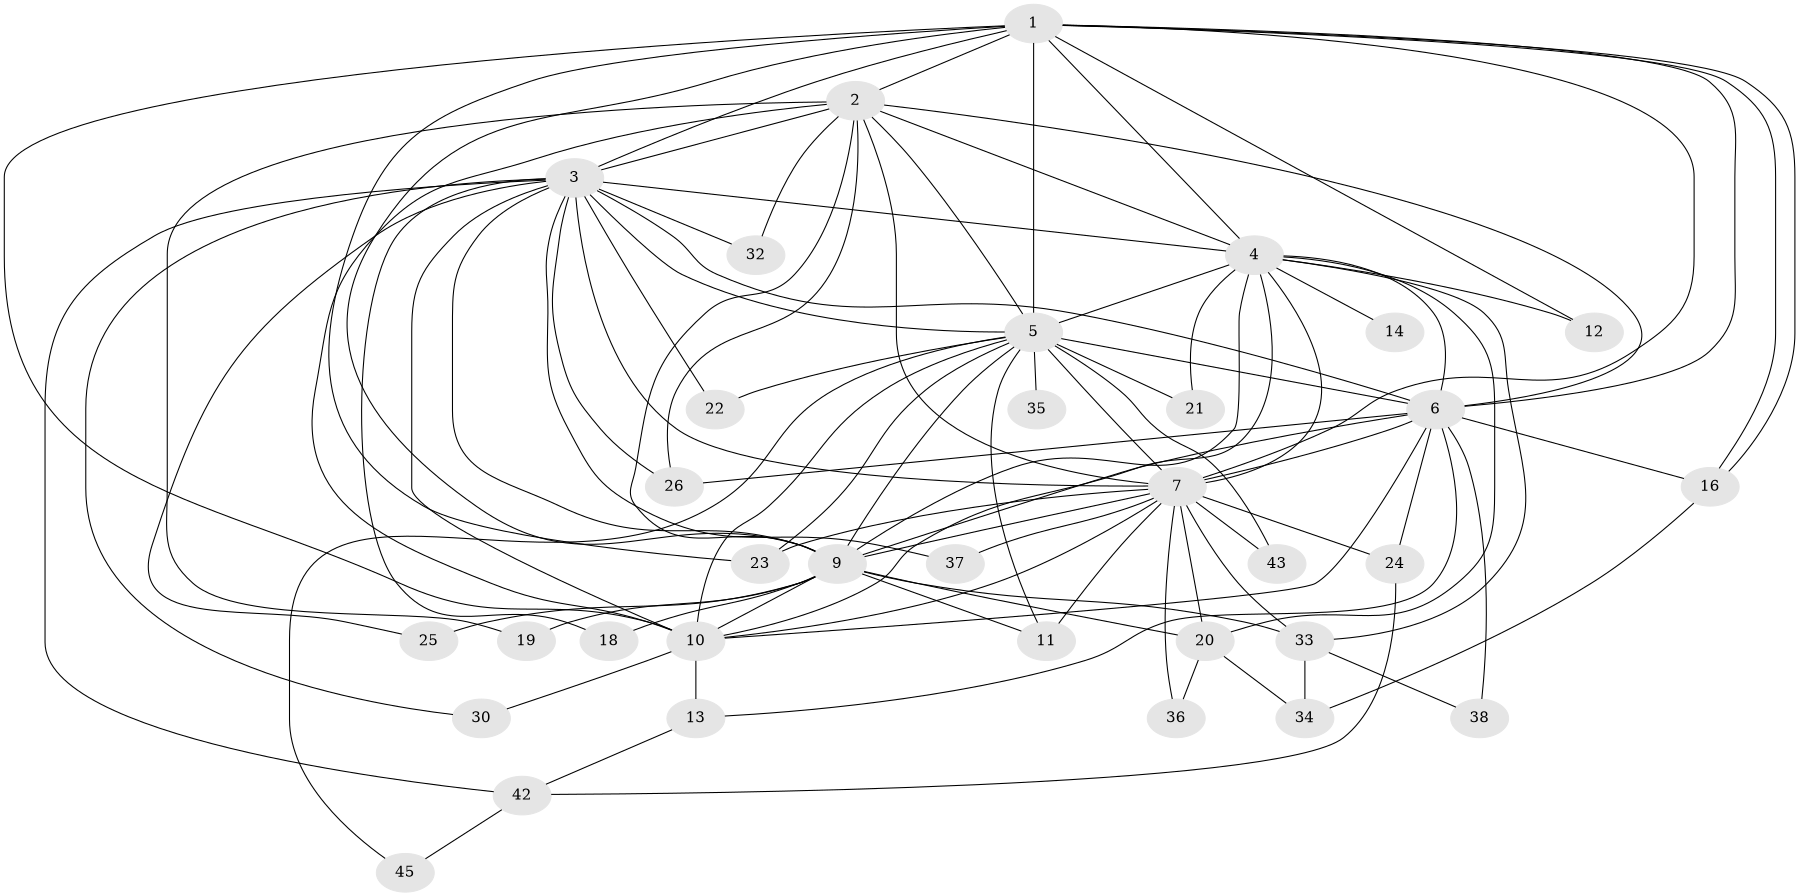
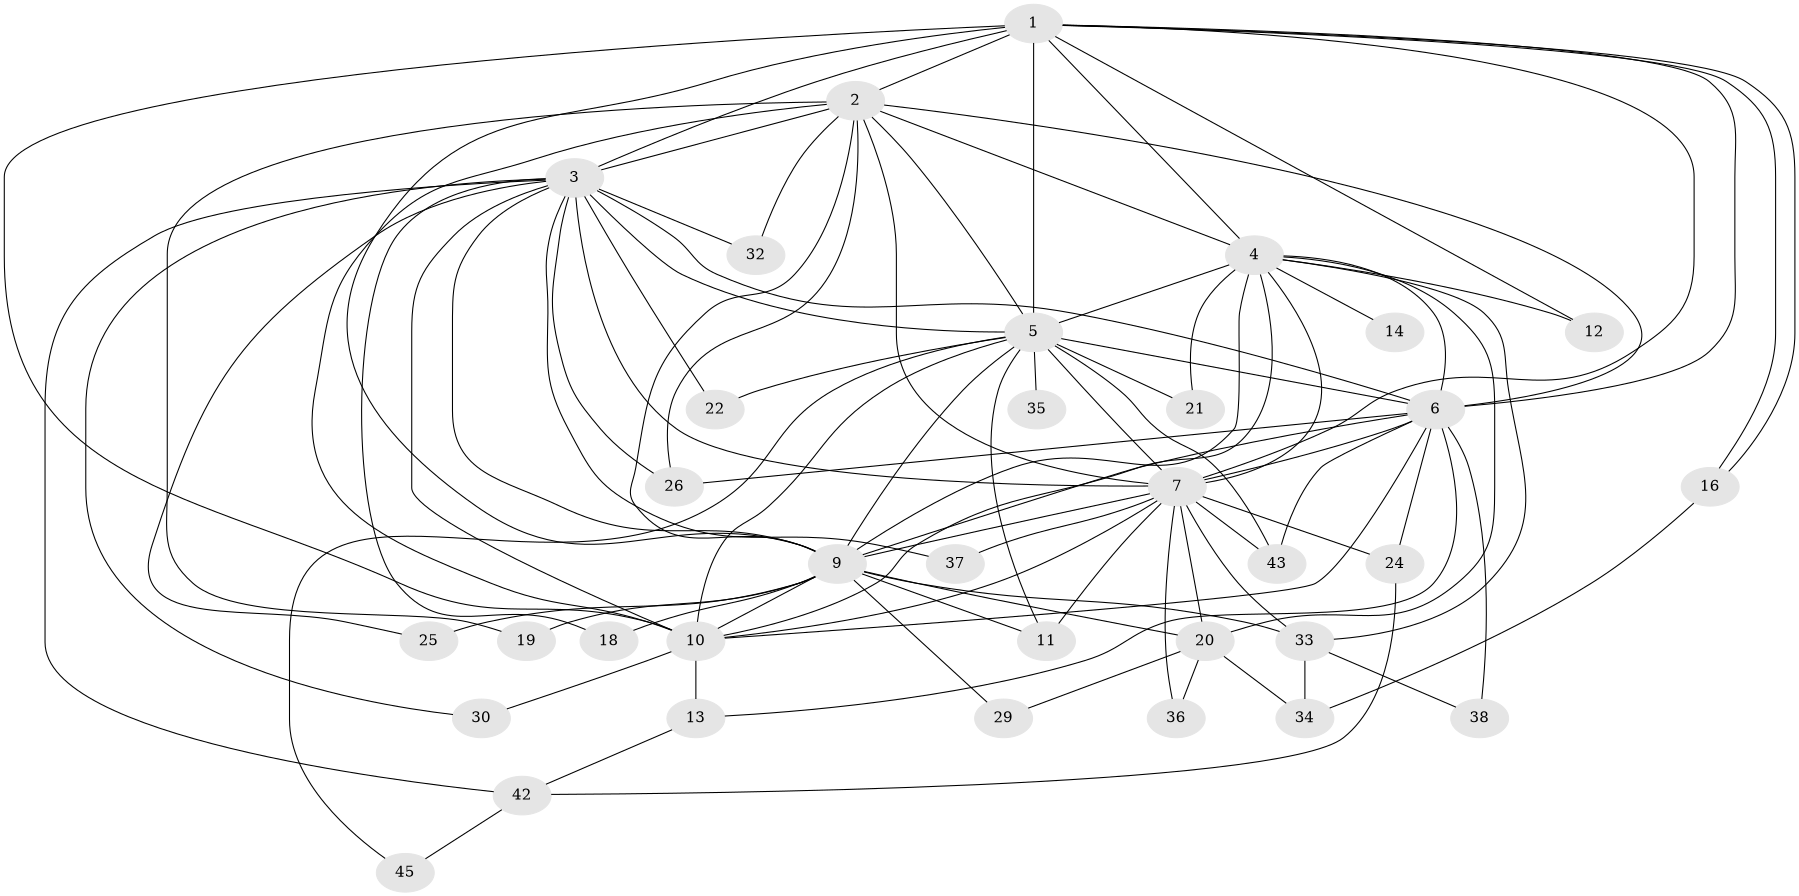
edge "3" -- "4": removed
edge "6" -- "16": now "6" -- "43"
node "23": removed
node "29": added
